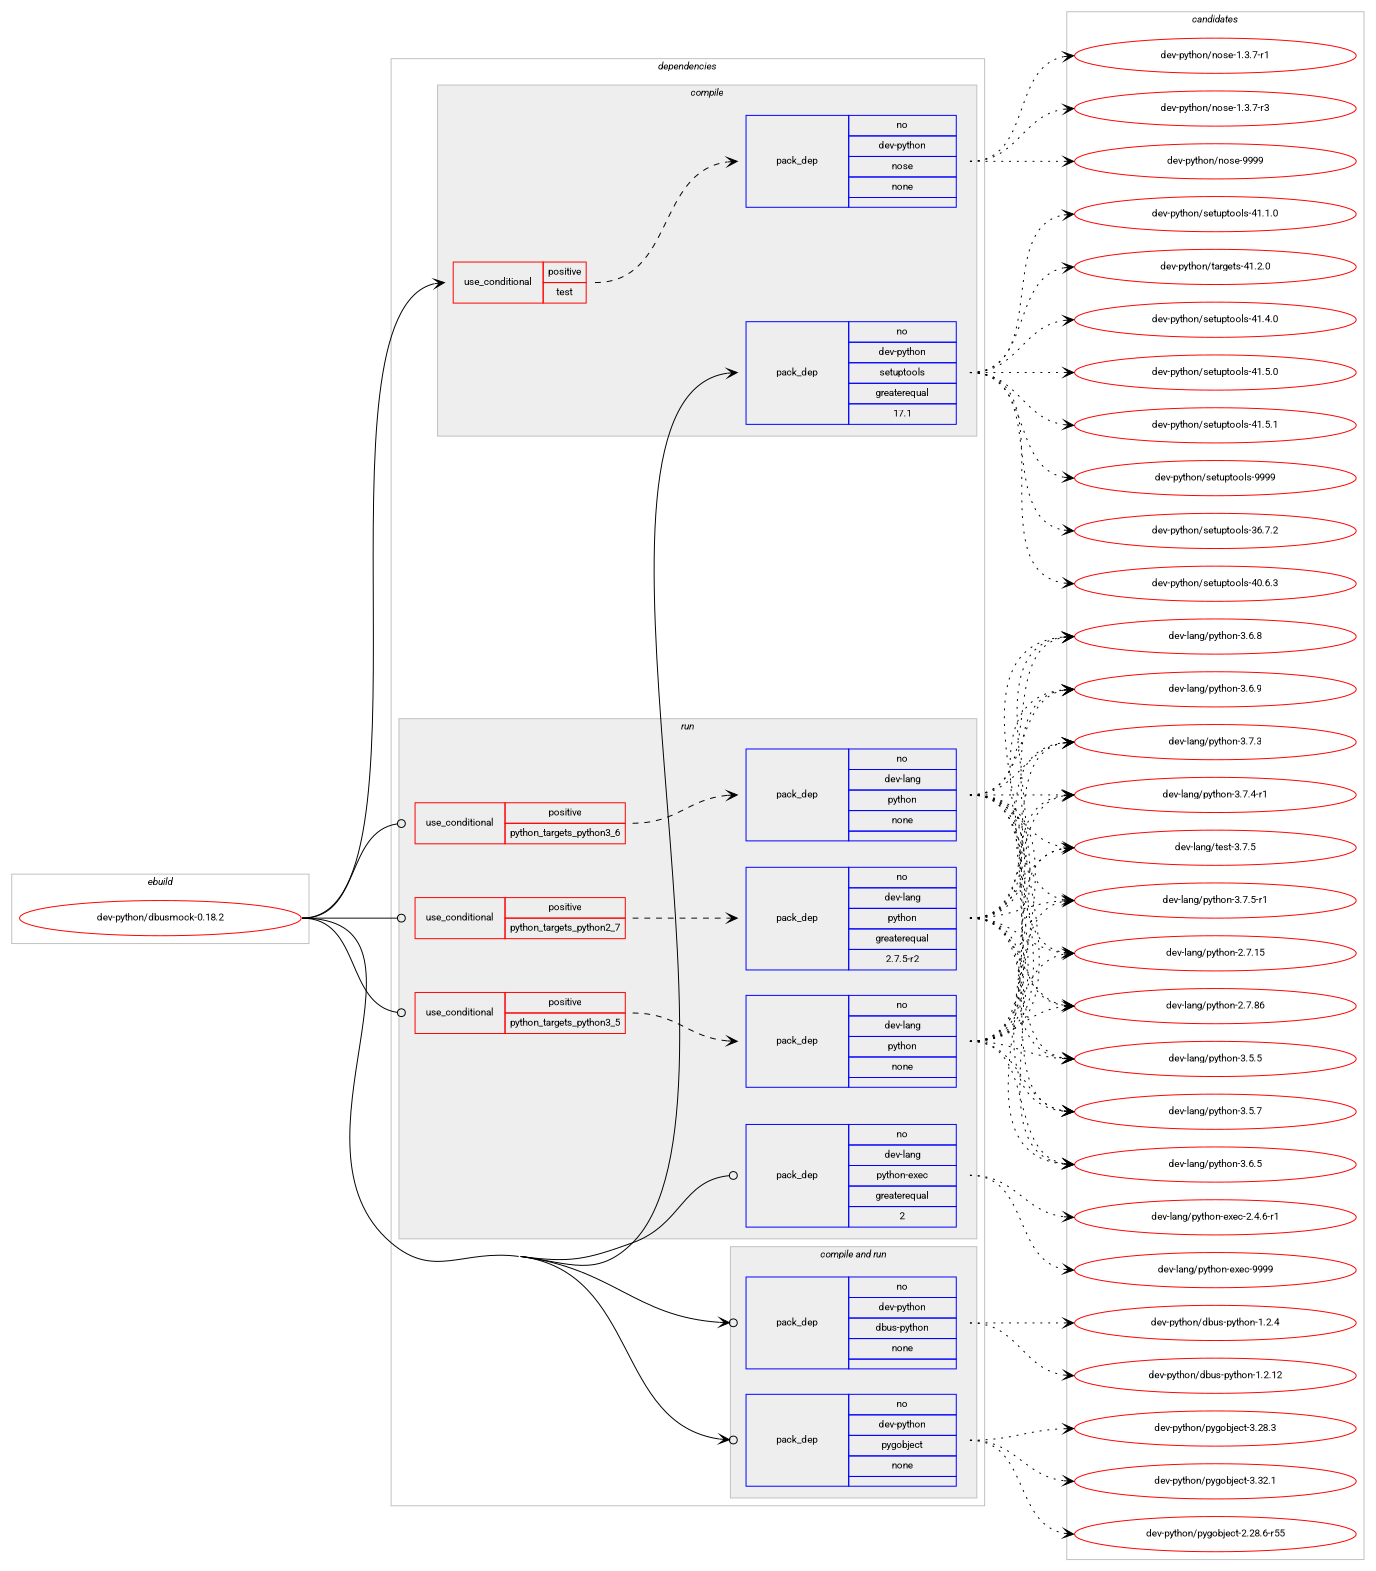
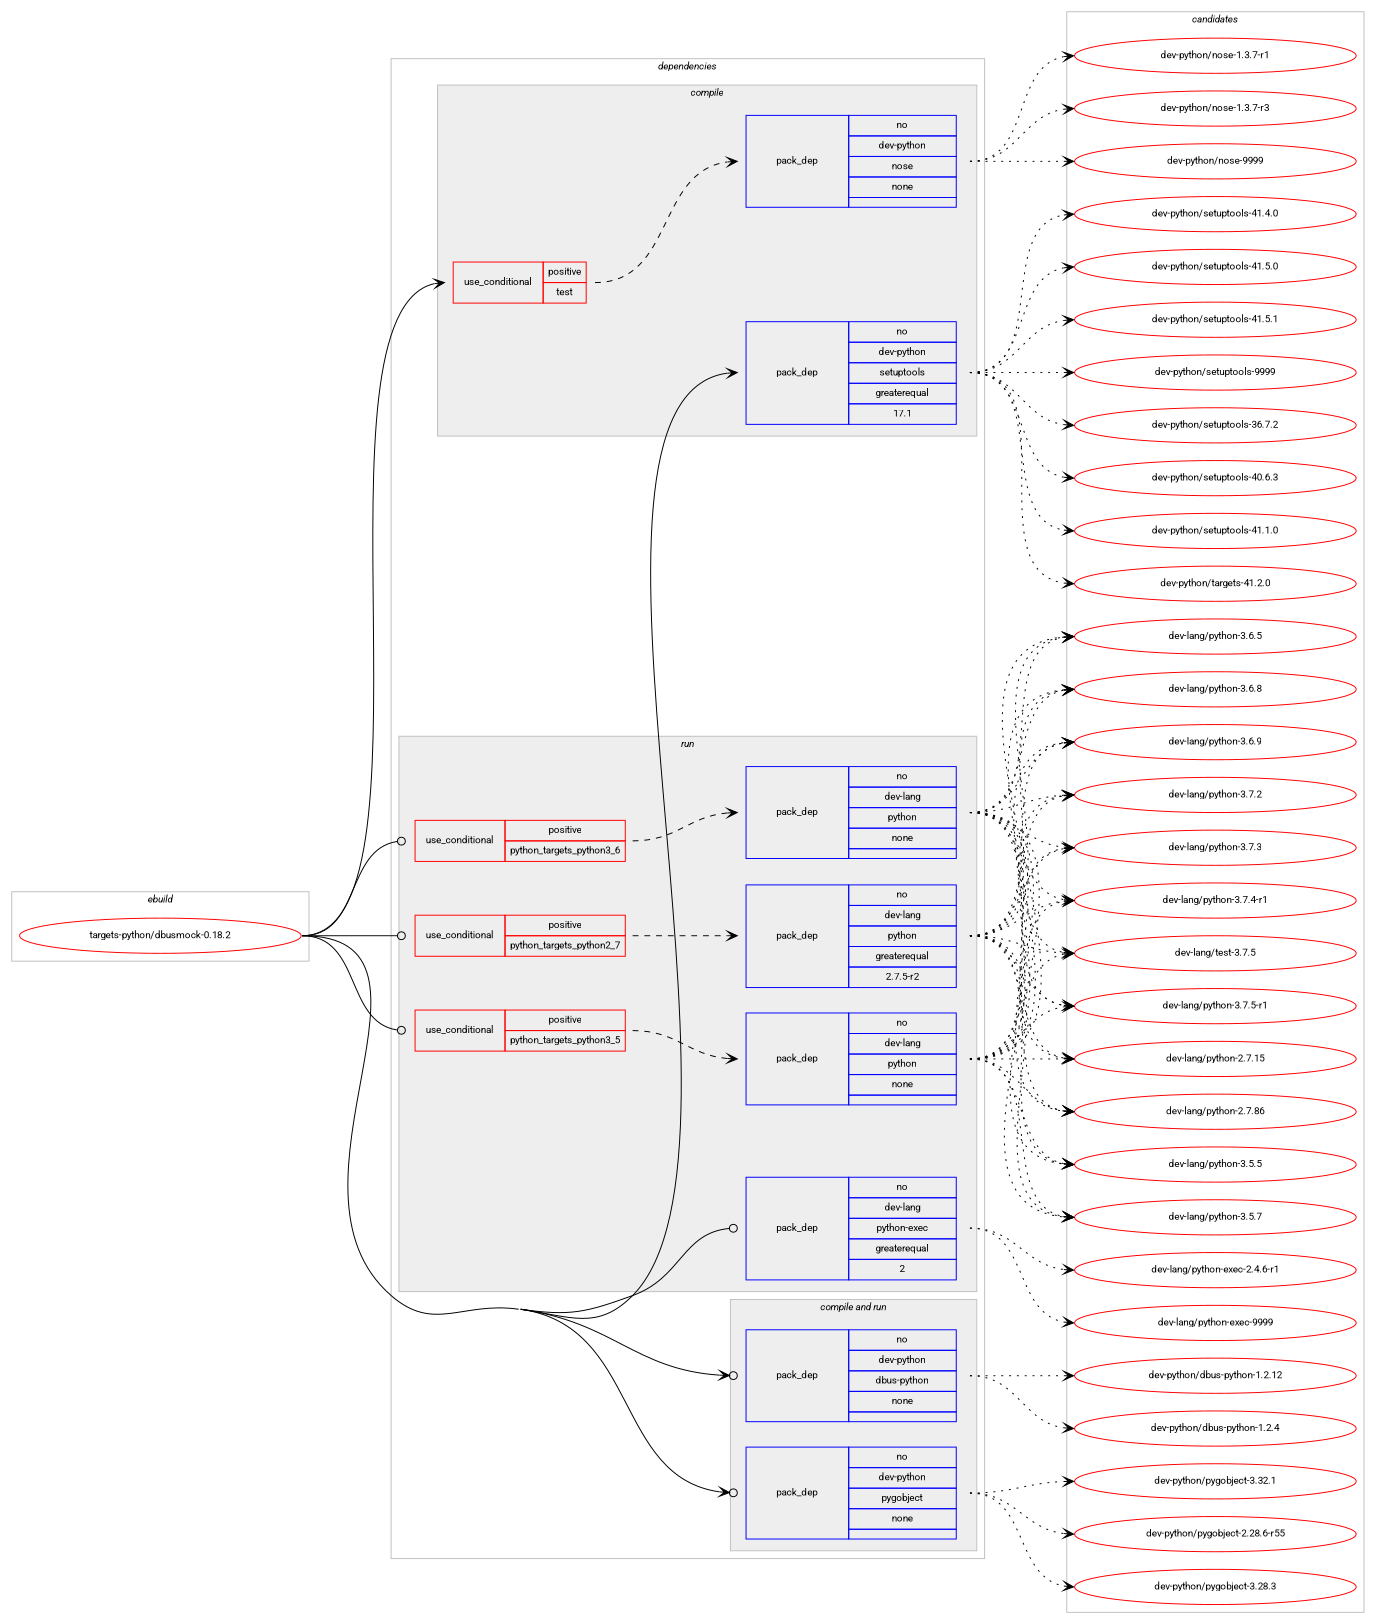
node "dev-lang/python-3.7.2": added
node "dev-python/dbusmock-0.18.2": label "dev-python/dbusmock-0.18.2" -> "targets-python/dbusmock-0.18.2"
